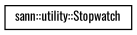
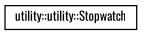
node "sann::utility::Stopwatch": label "sann::utility::Stopwatch" -> "utility::utility::Stopwatch"
